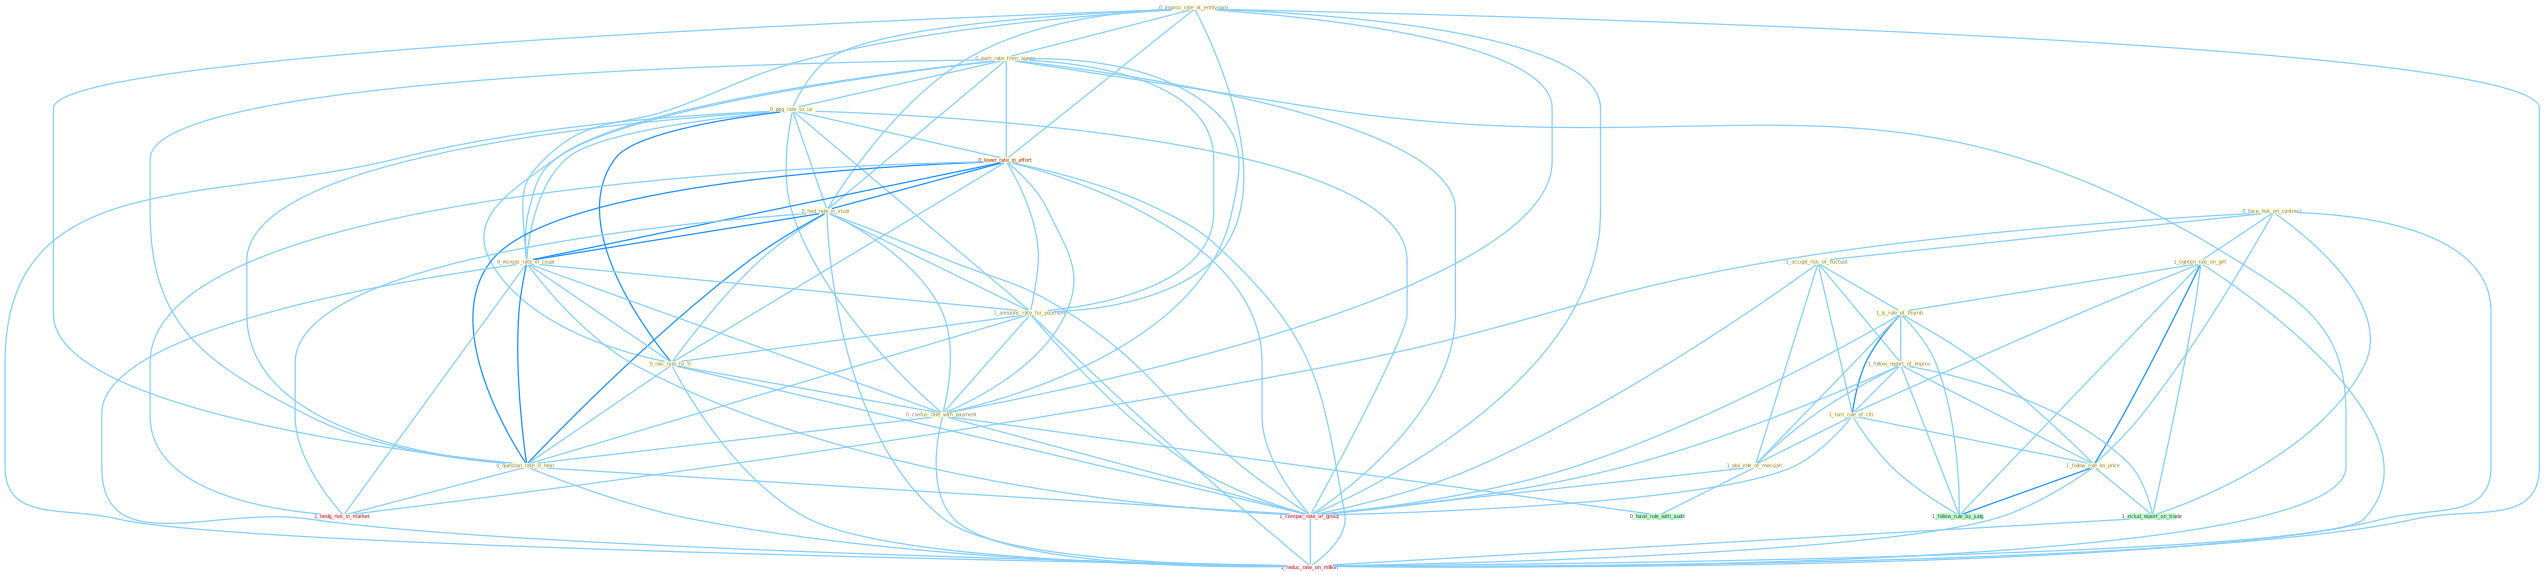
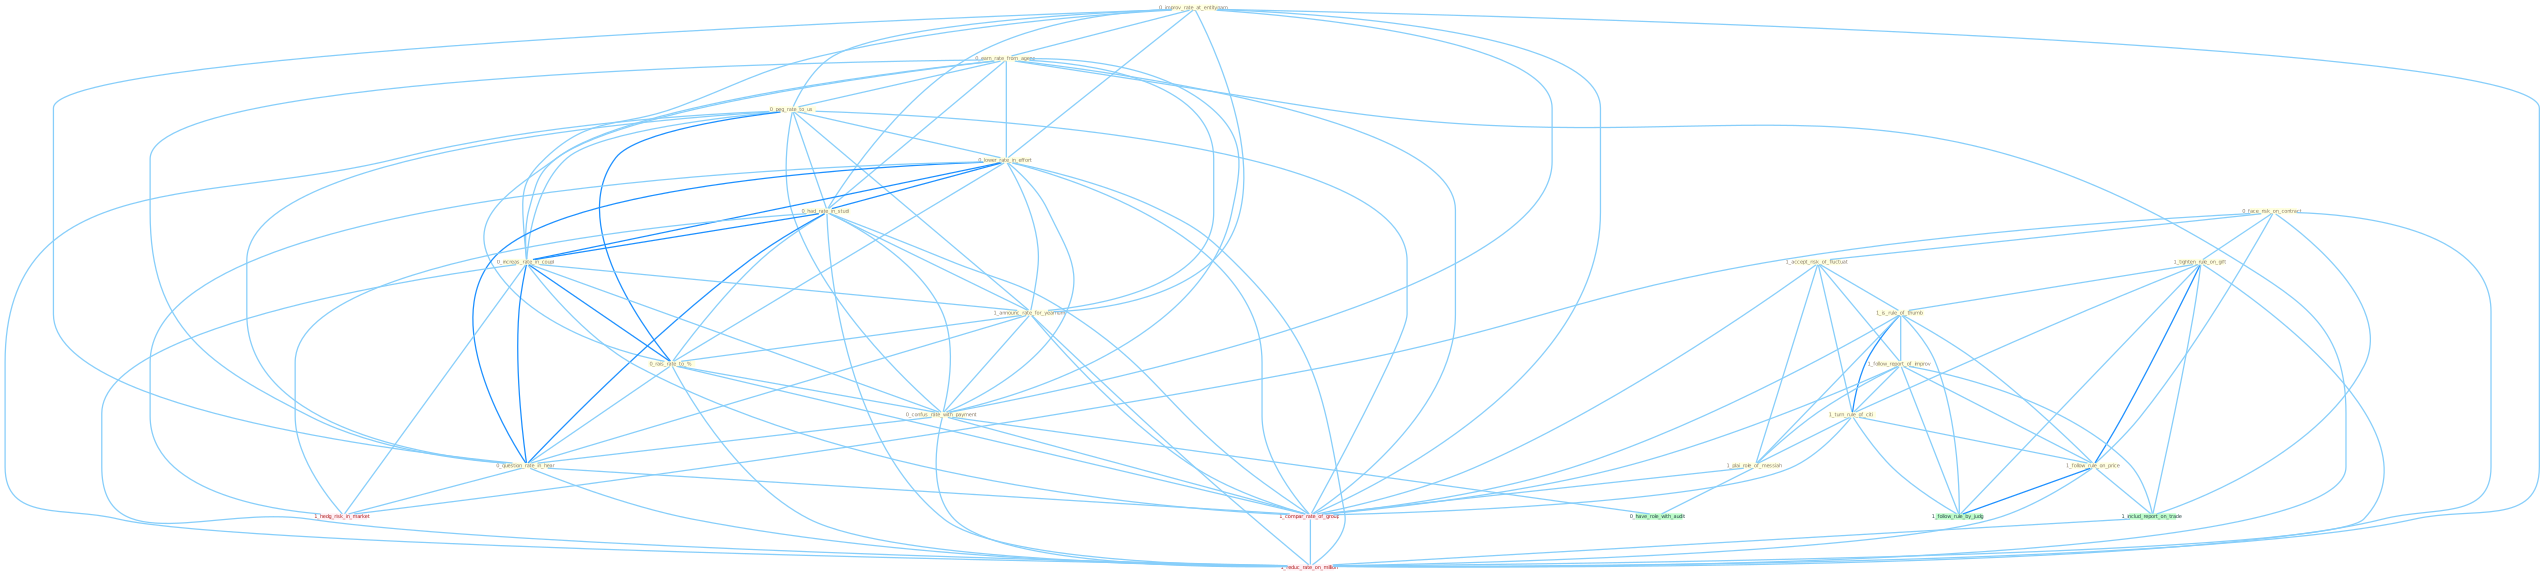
node "0_lower_rate_in_effort": fontcolor #b22222 -> #8b7d6b
edge "0_increas_rate_in_coupl" -- "0_rais_rate_to_%": color #87cefa -> #1e90ff
